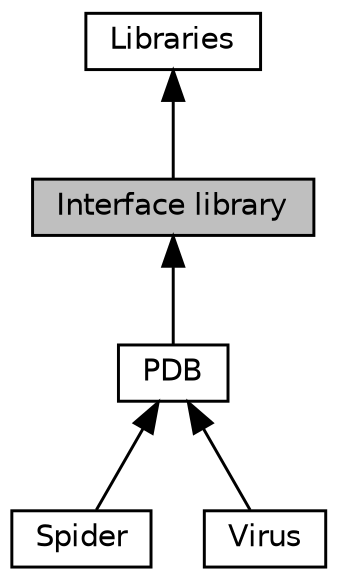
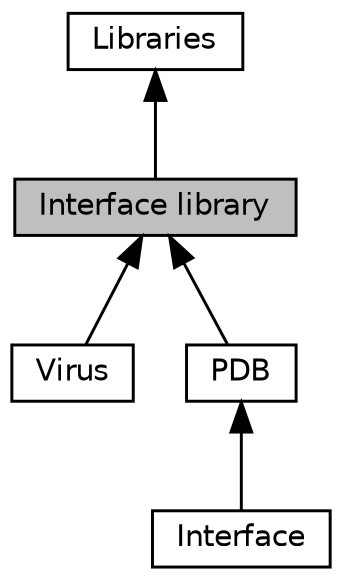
edge "Virus" -> "PDB": now "Virus" -> "Interface library"
node "Spider": label "Spider" -> "Interface"
